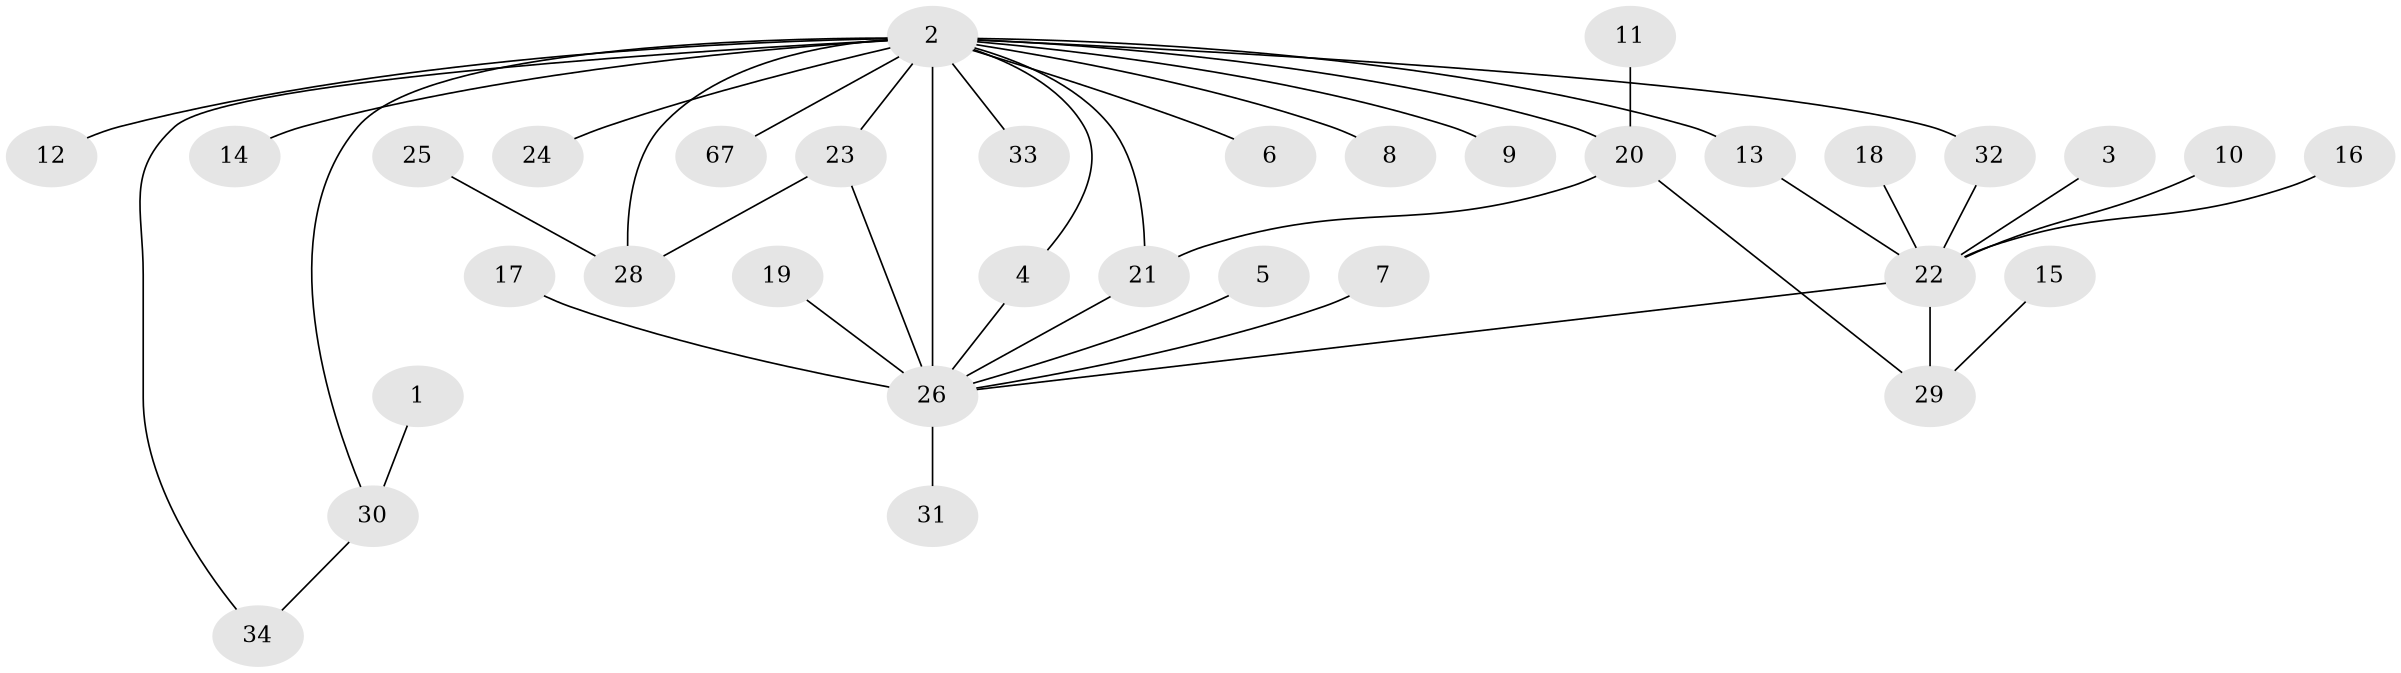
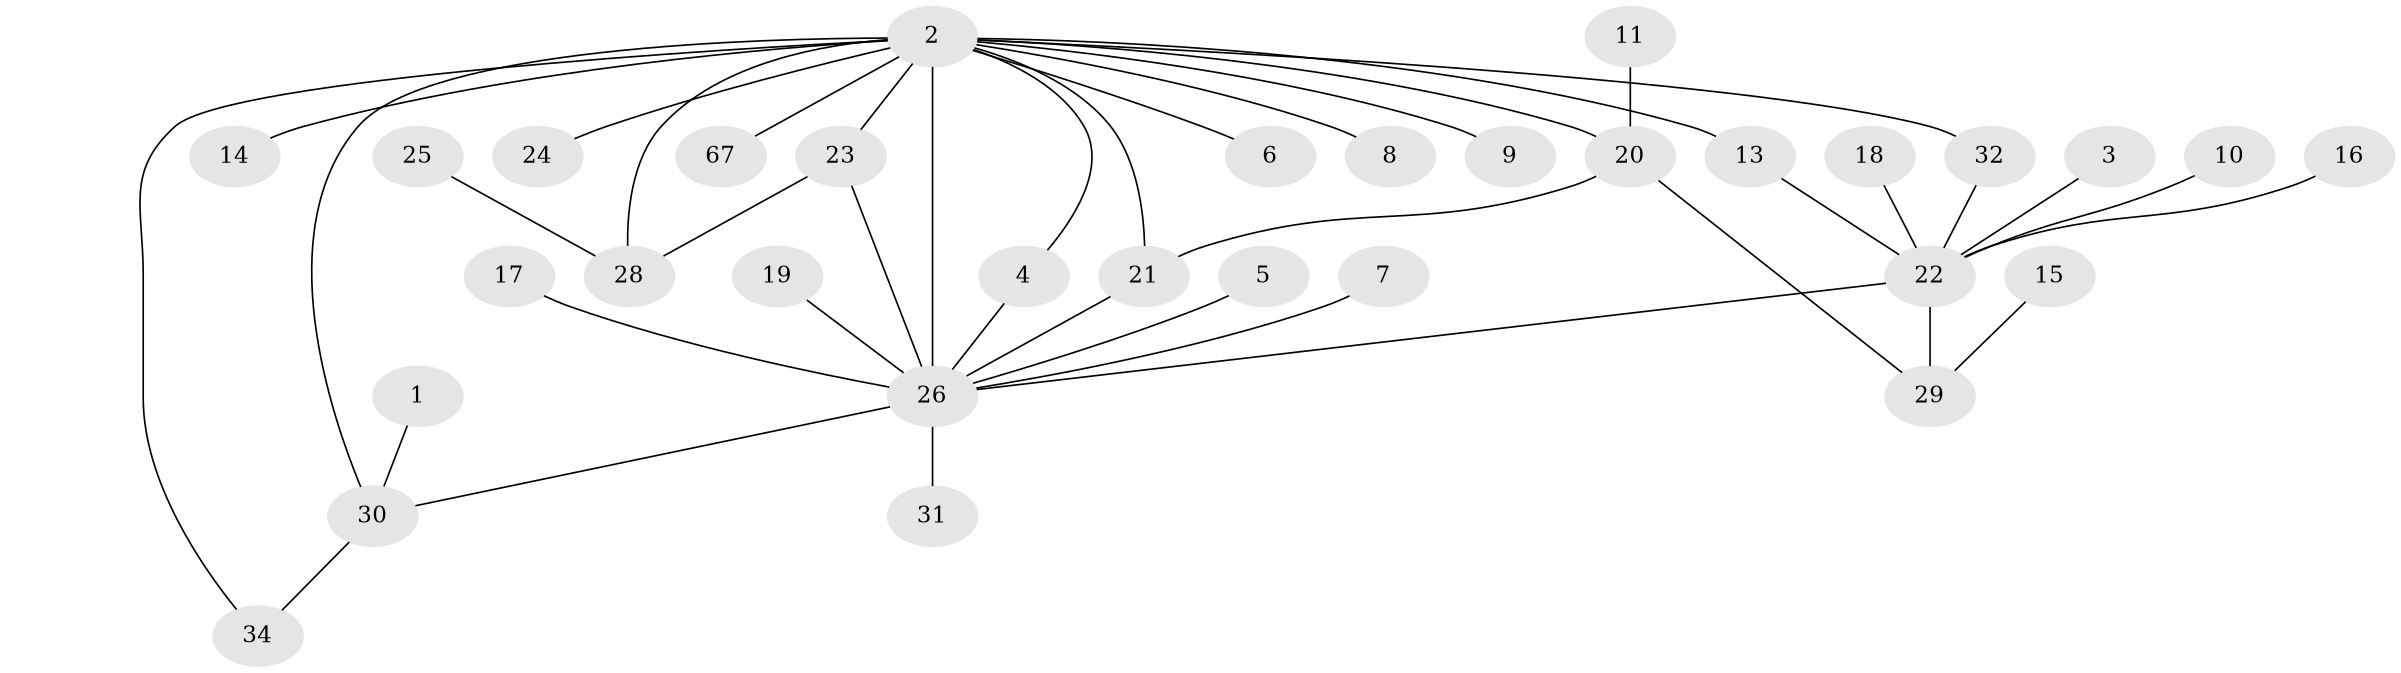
node "12": removed
node "33": removed
edge "26" -- "30": added
